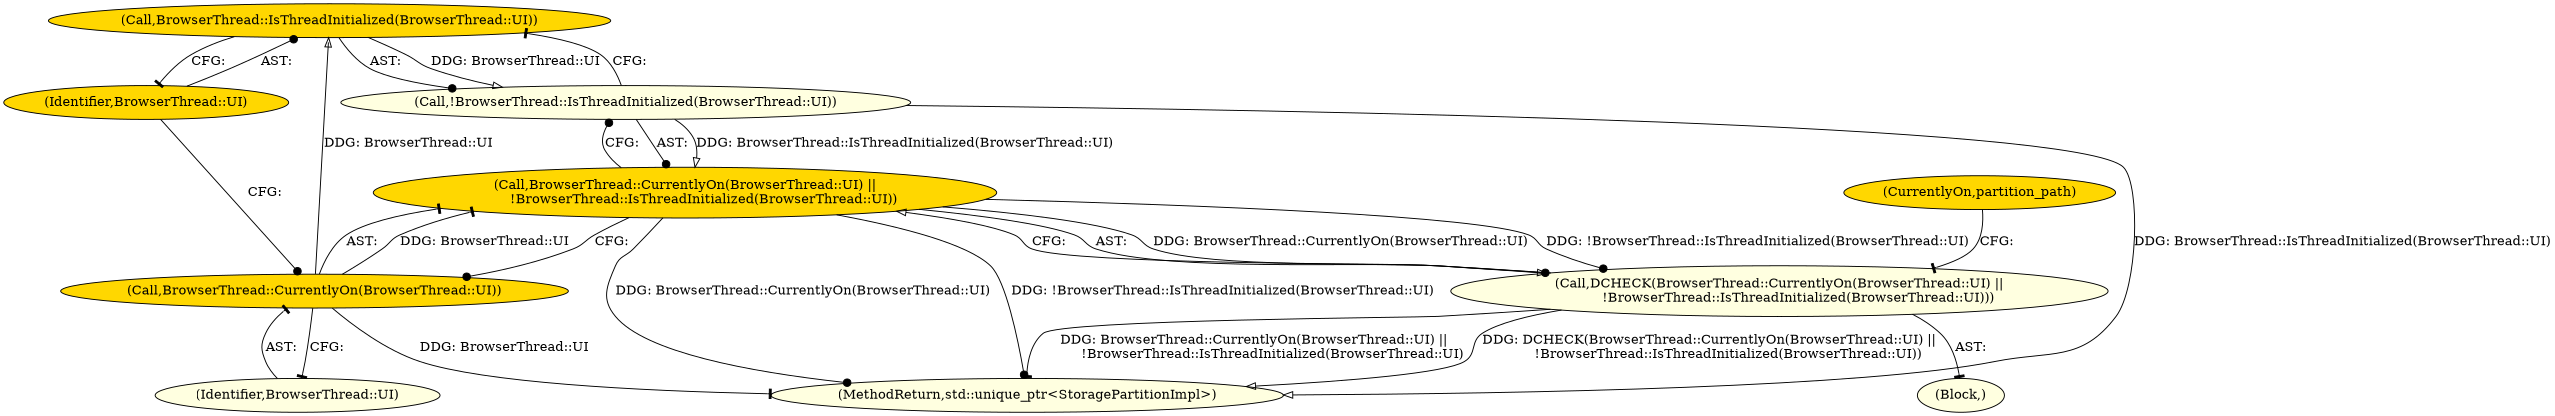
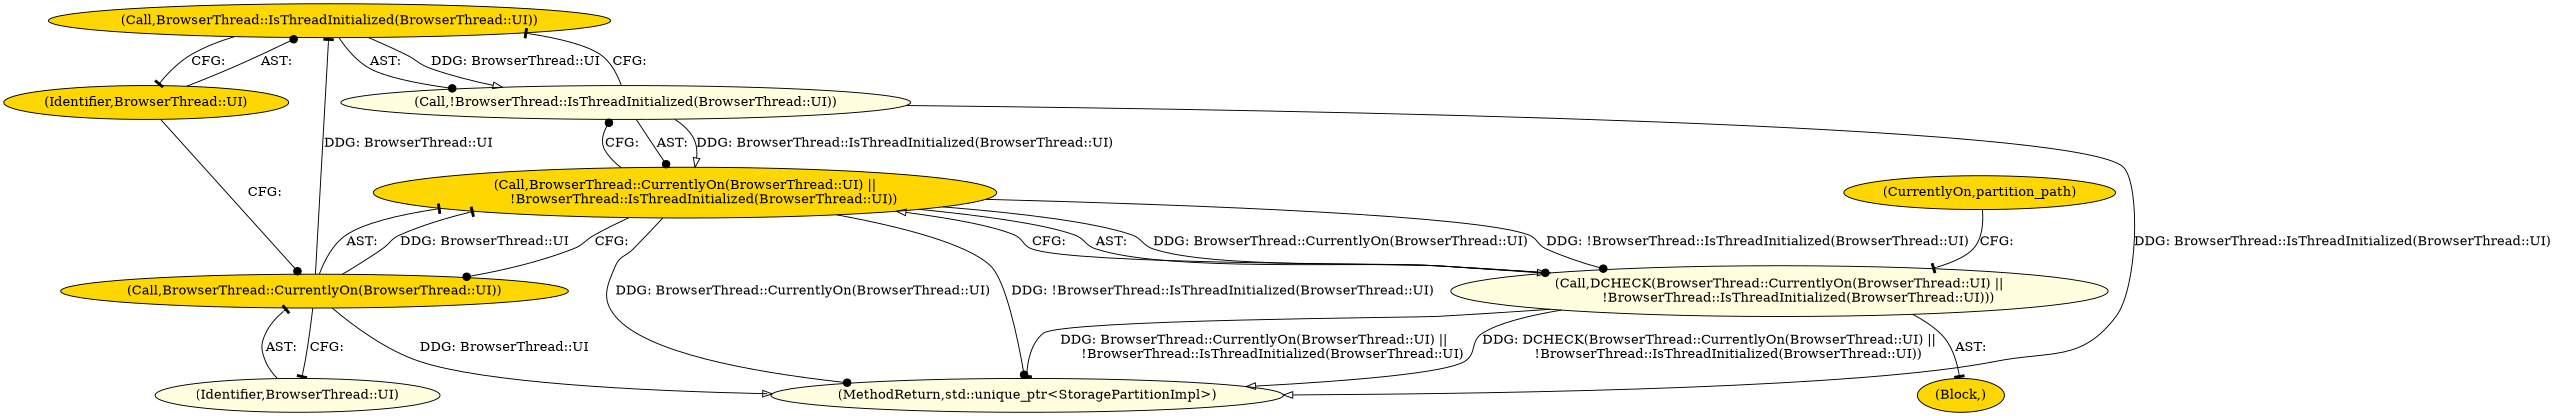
edge "(Call,BrowserThread::CurrentlyOn(BrowserThread::UI))" -> "(Call,BrowserThread::IsThreadInitialized(BrowserThread::UI))": arrowhead onormal -> tee
edge "(Call,BrowserThread::CurrentlyOn(BrowserThread::UI))" -> "(MethodReturn,std::unique_ptr<StoragePartitionImpl>)": arrowhead tee -> onormal
node "(Block,)": fillcolor lightyellow -> gold
